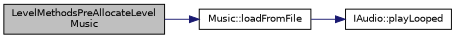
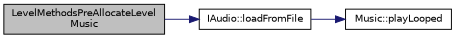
node "Music::loadFromFile": label "Music::loadFromFile" -> "IAudio::loadFromFile"
node "IAudio::playLooped": label "IAudio::playLooped" -> "Music::playLooped"
